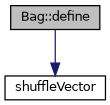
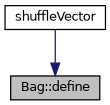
edge "Bag::define" -> "shuffleVector": reversed
